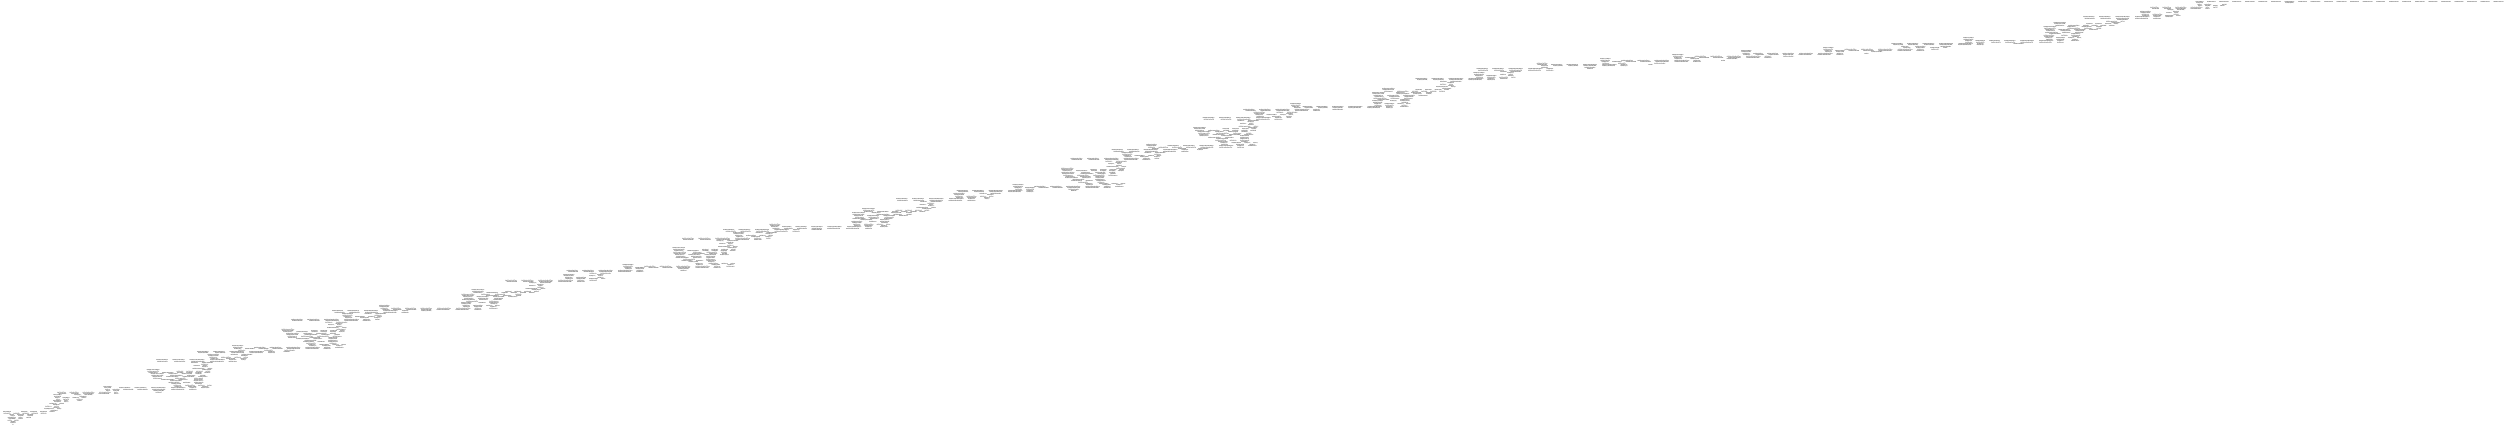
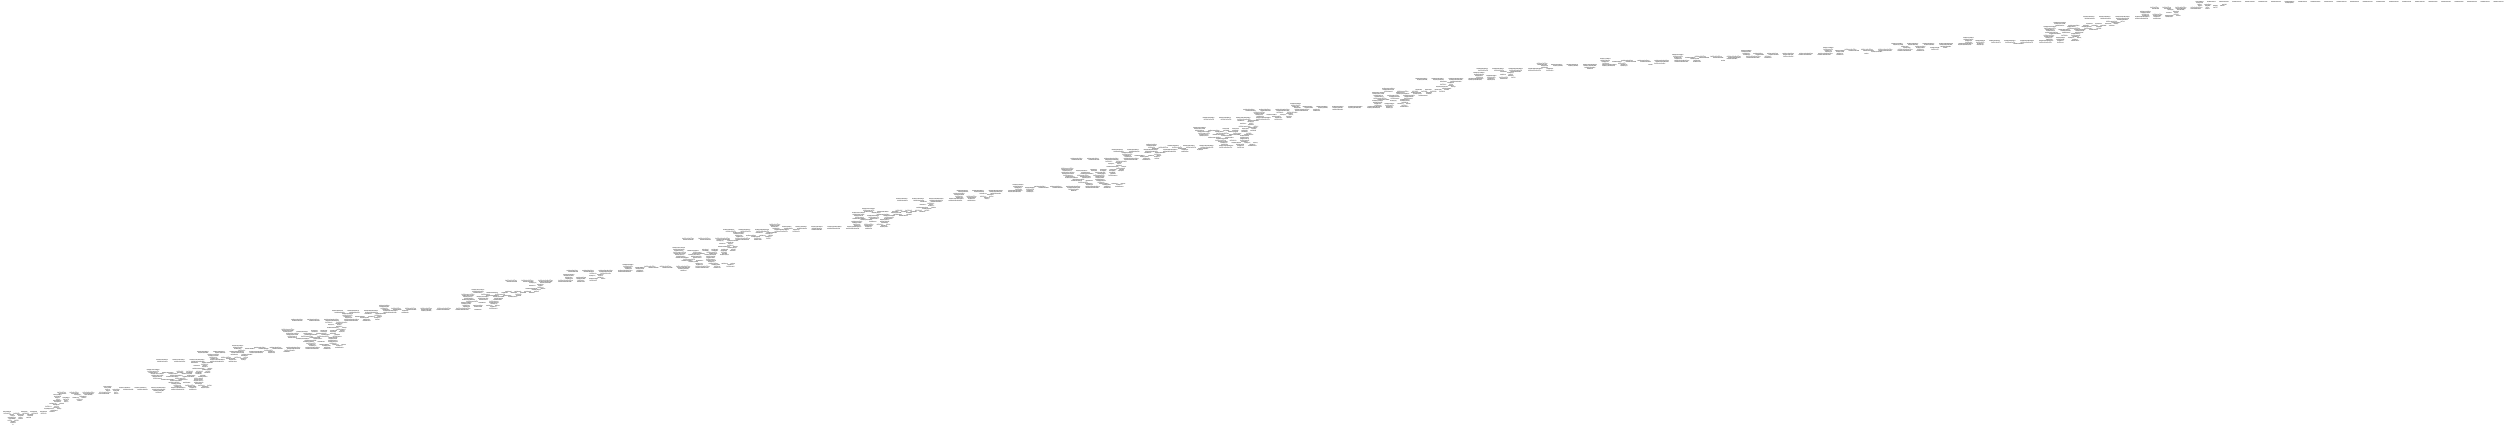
node "MobilenetV3small/expanded_conv_8/project/mul": removed
